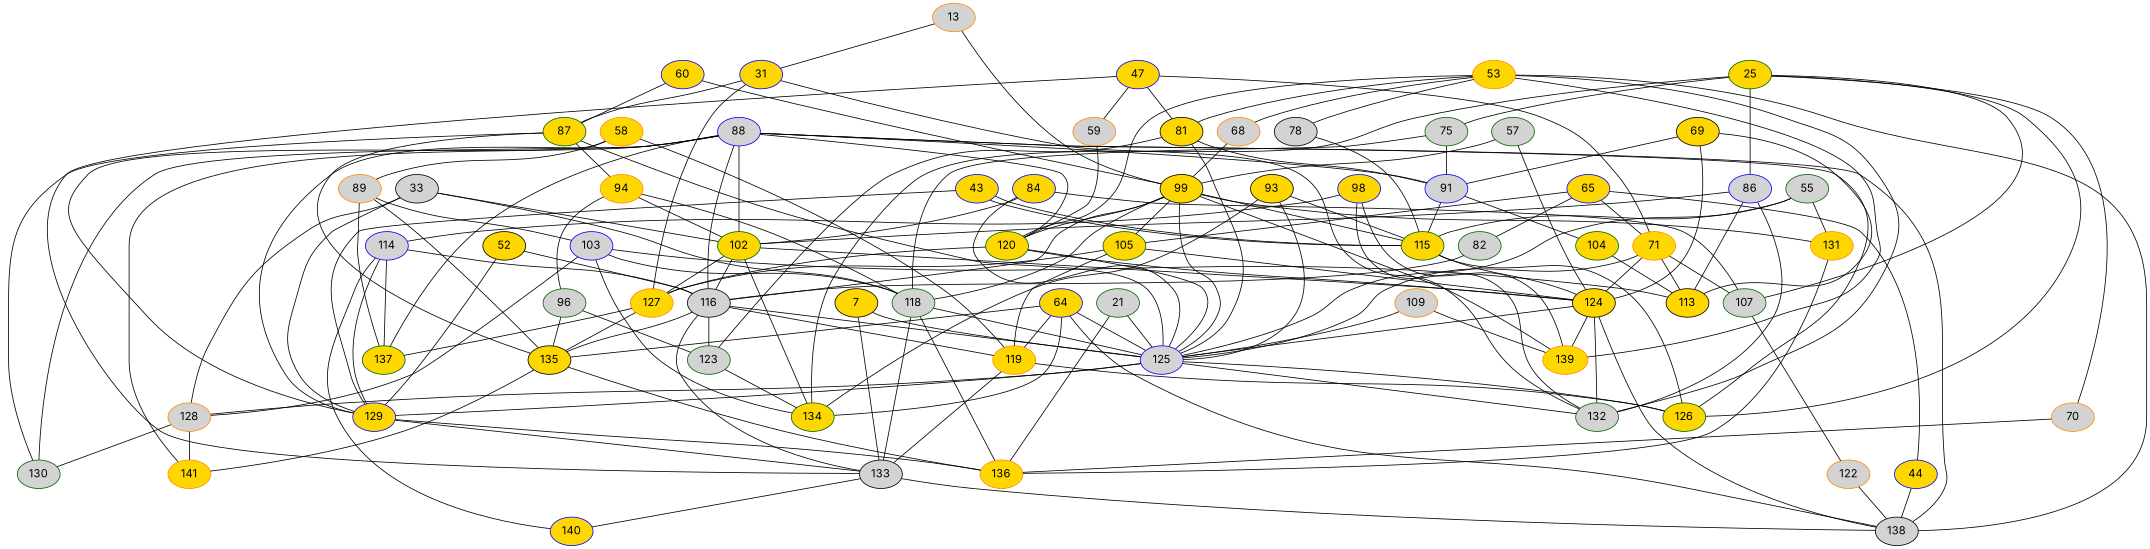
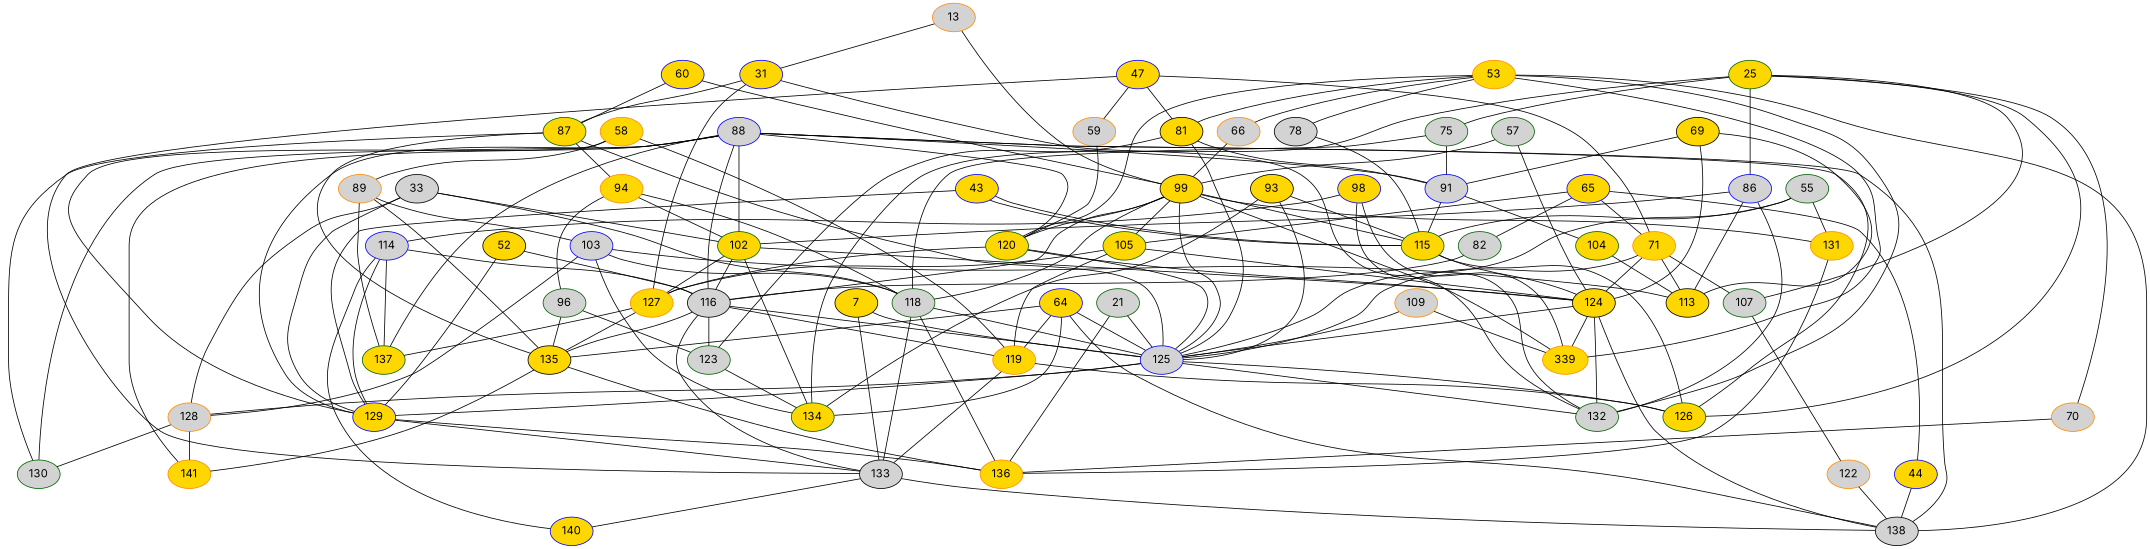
node "68": label "68" -> "66"
node "84": removed
node "139": label "139" -> "339"
